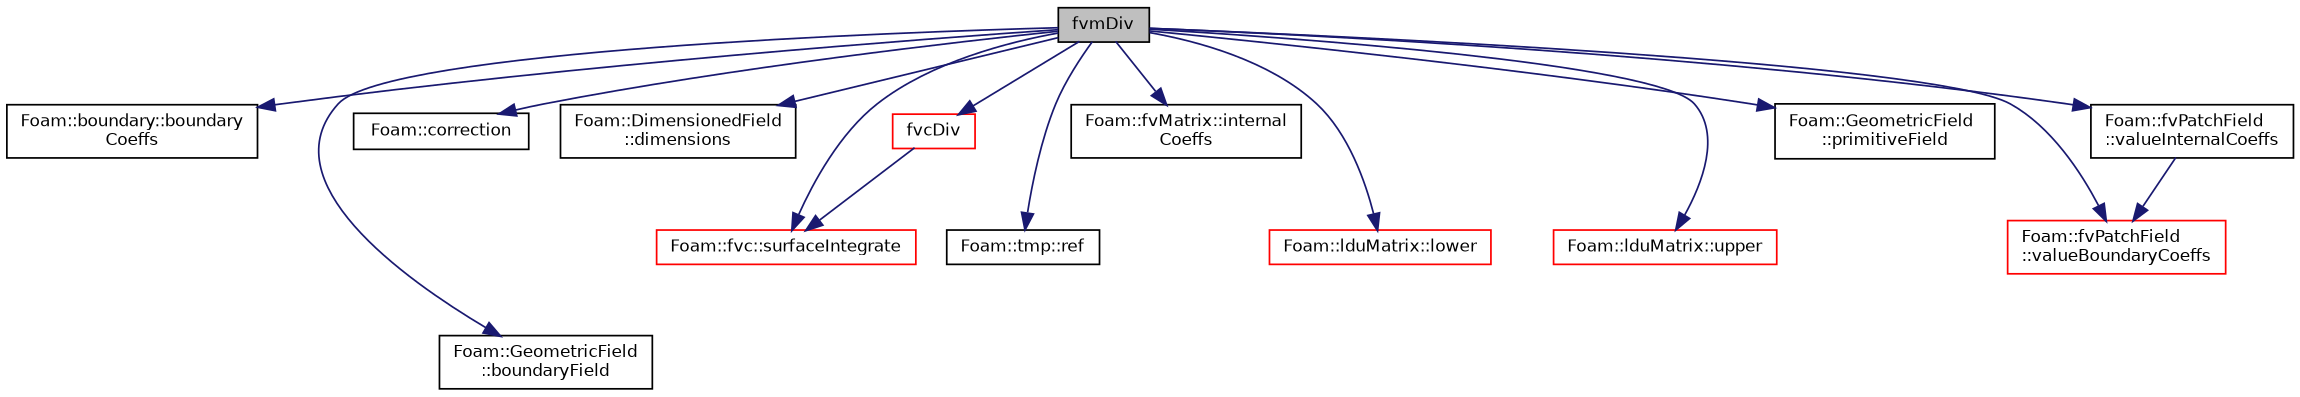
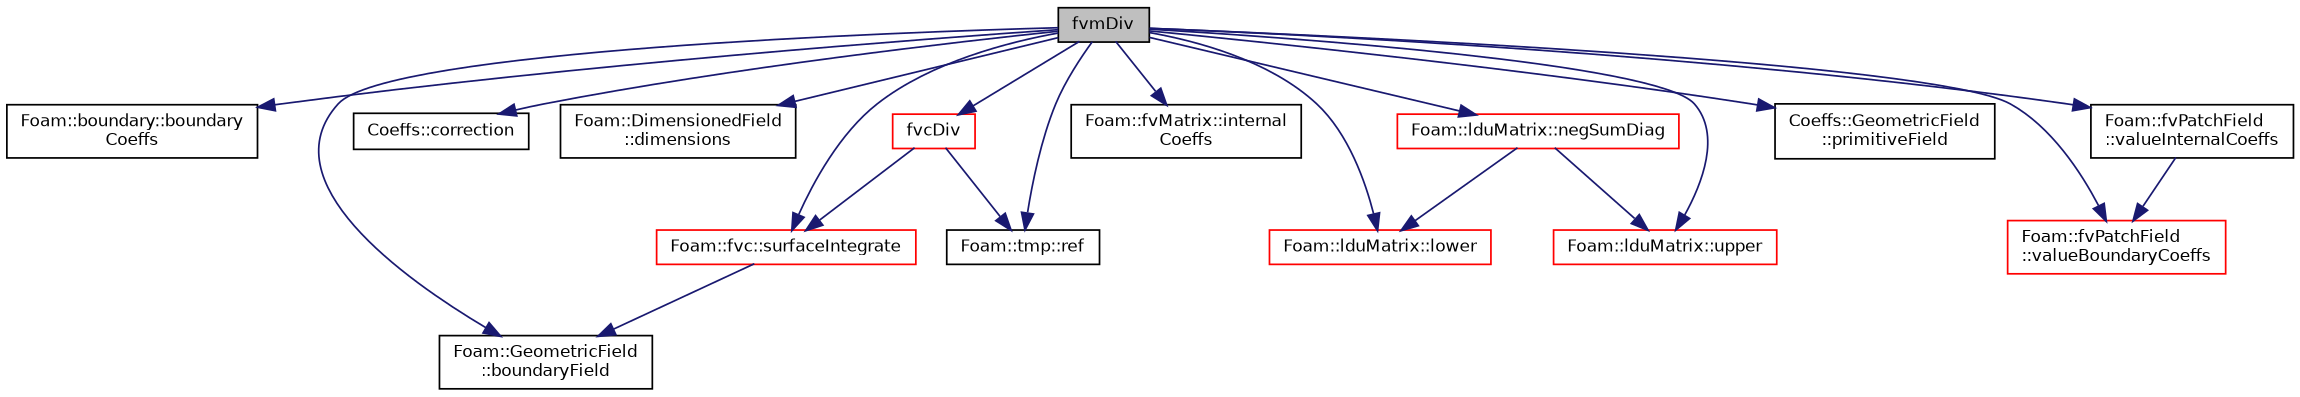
node "Foam::correction": label "Foam::correction" -> "Coeffs::correction"
node "Foam::lduMatrix::negSumDiag": added
node "Foam::GeometricField ::primitiveField": label "Foam::GeometricField ::primitiveField" -> "Coeffs::GeometricField ::primitiveField"
edge "fvcDiv" -> "Foam::tmp::ref": added
edge "Foam::fvc::surfaceIntegrate" -> "Foam::GeometricField ::boundaryField": added
